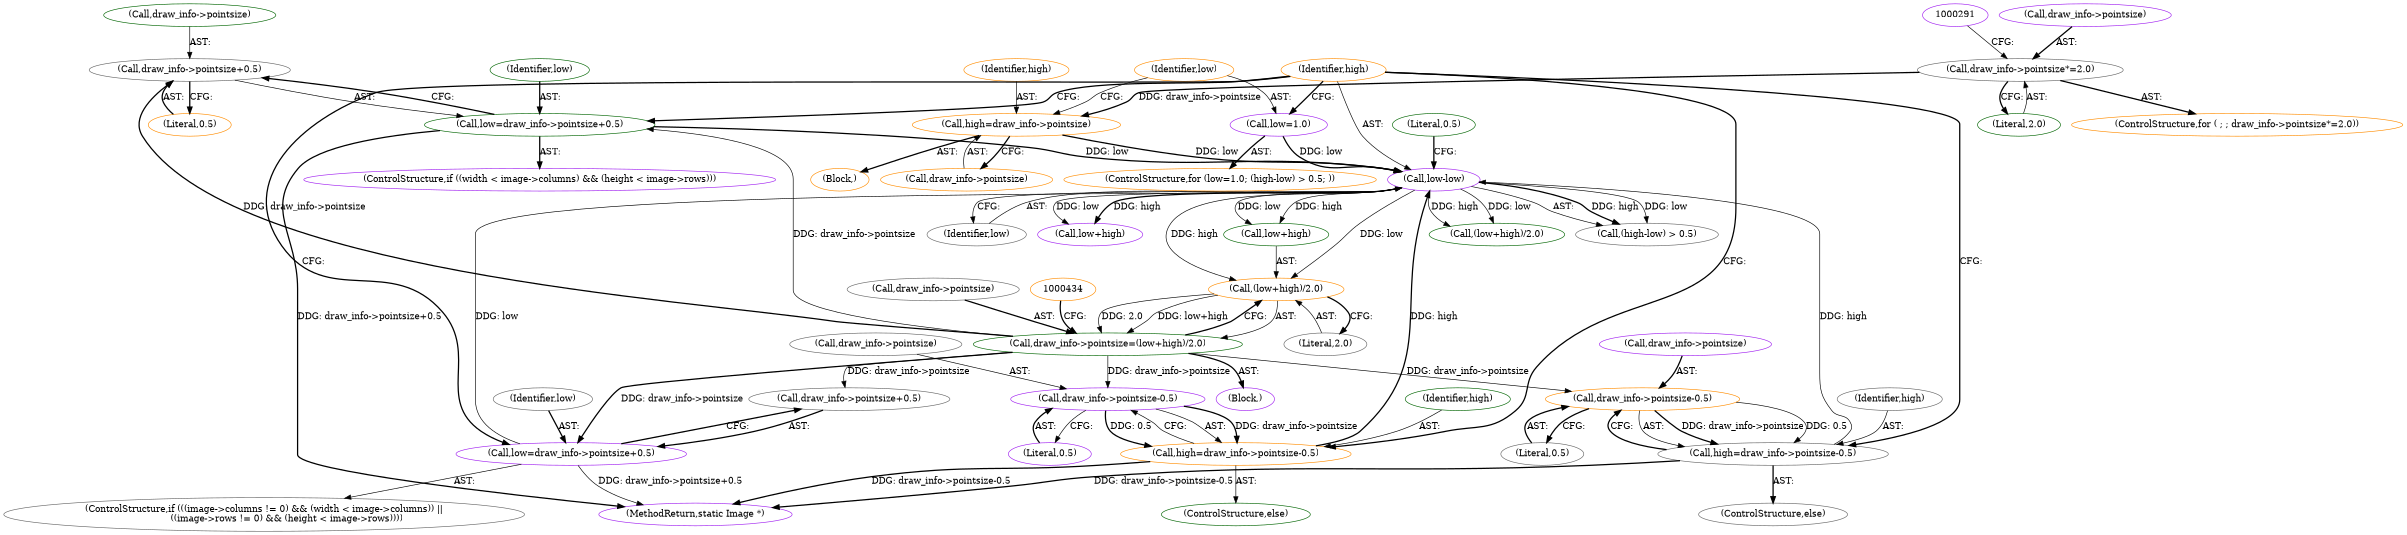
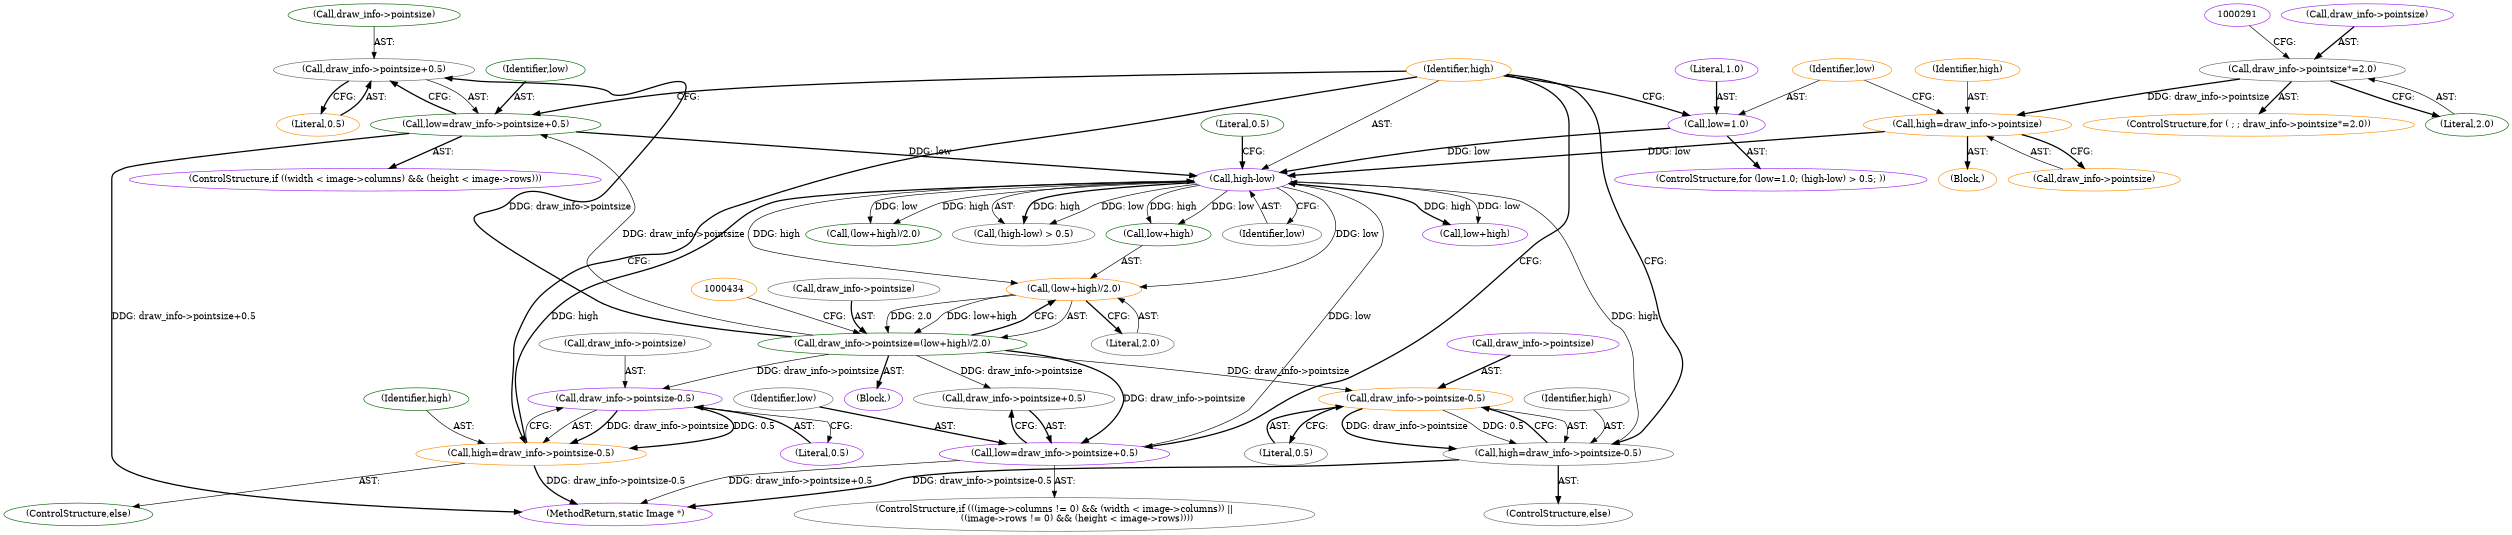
node "(Literal,1.0)": added
node "(ControlStructure,for (low=1.0; (high-low) > 0.5; ))": color darkorange -> purple
node "(Call,low-low)": label "(Call,low-low)" -> "(Call,high-low)"
edge "1000434" -> "(Call,draw_info->pointsize=(low+high)/2.0)": style bold -> solid
